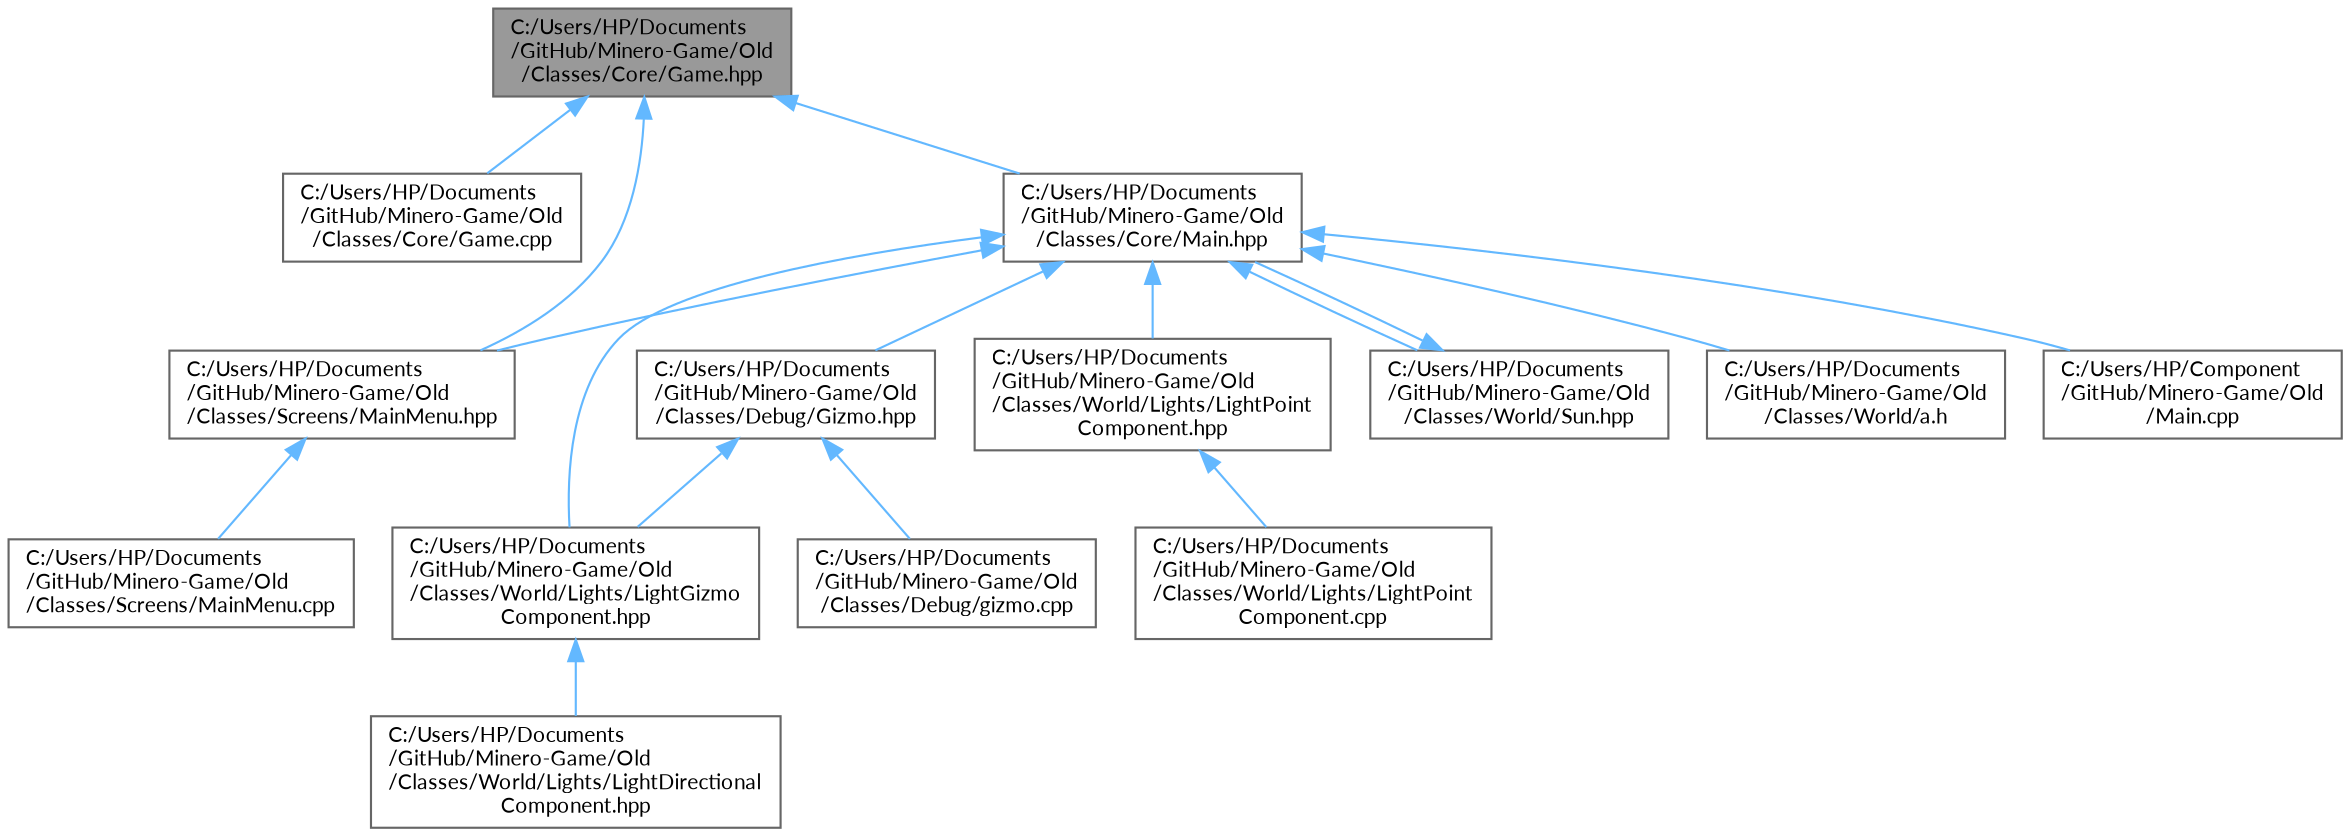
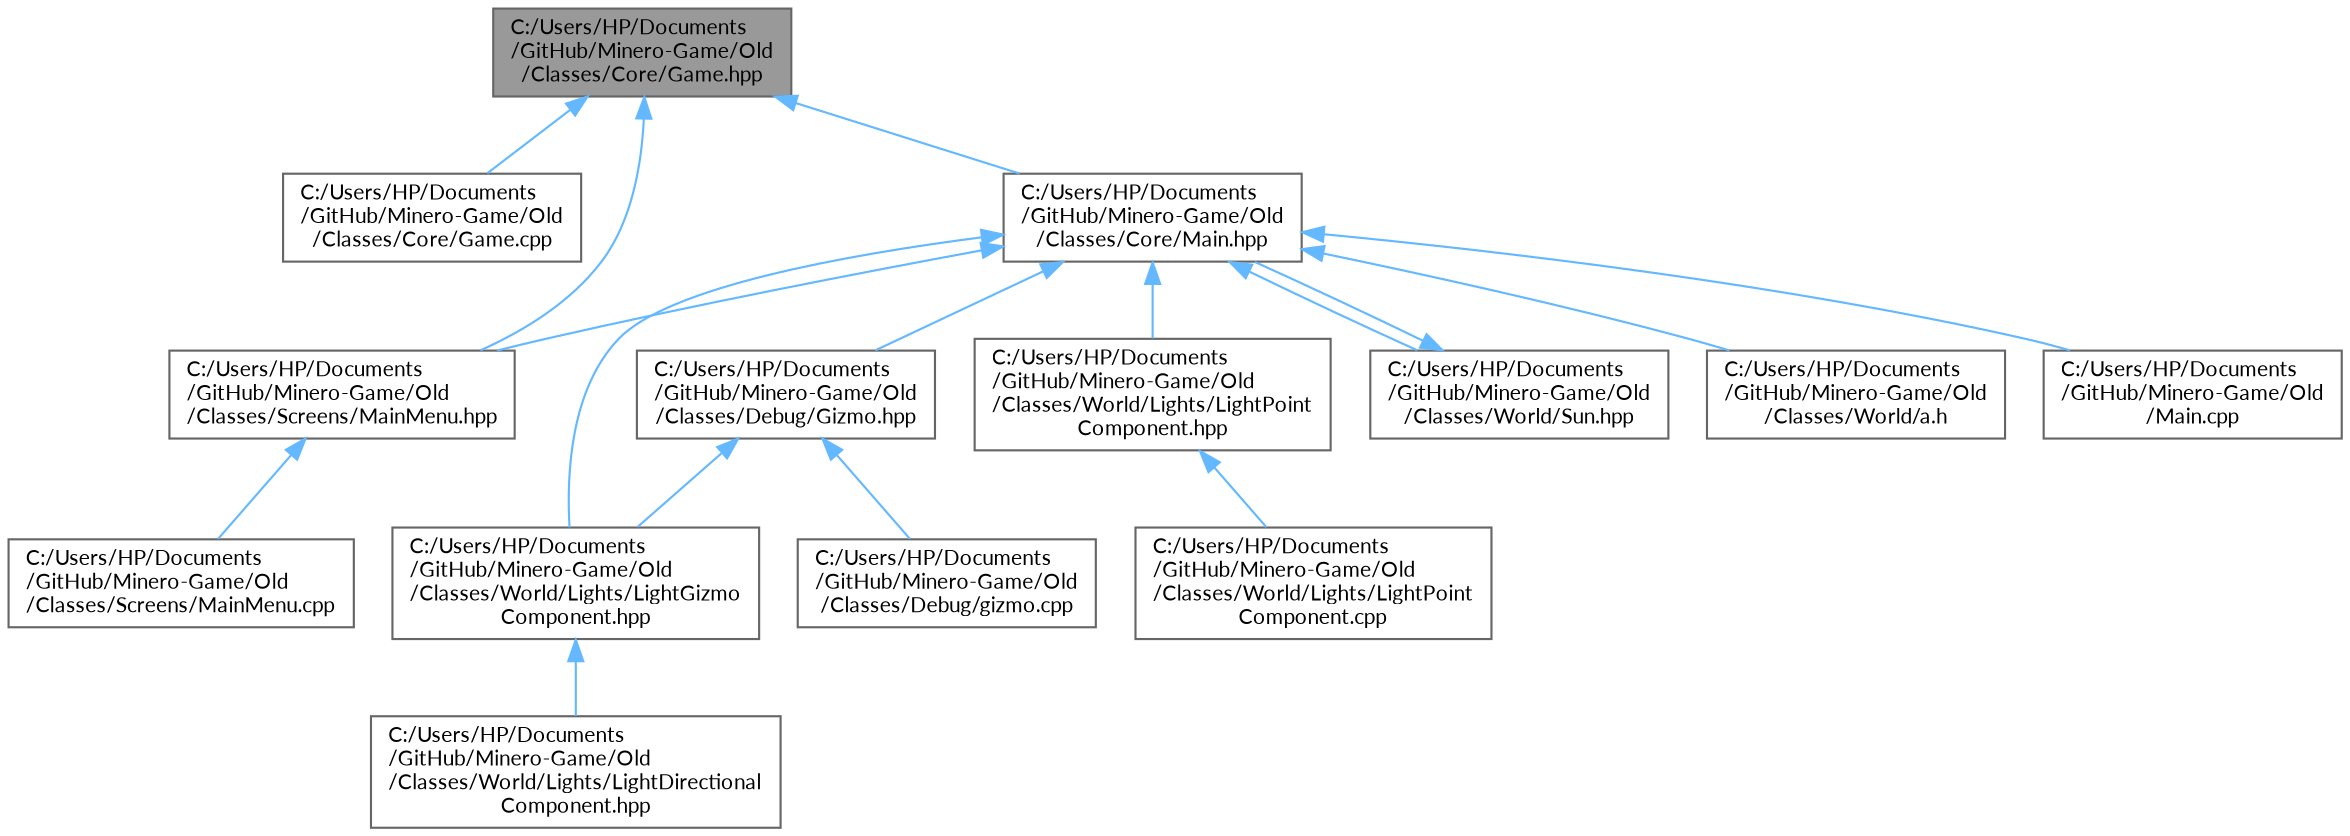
node "C:/Users/HP/Component /GitHub/Minero-Game/Old /Main.cpp": label "C:/Users/HP/Component /GitHub/Minero-Game/Old /Main.cpp" -> "C:/Users/HP/Documents /GitHub/Minero-Game/Old /Main.cpp"
